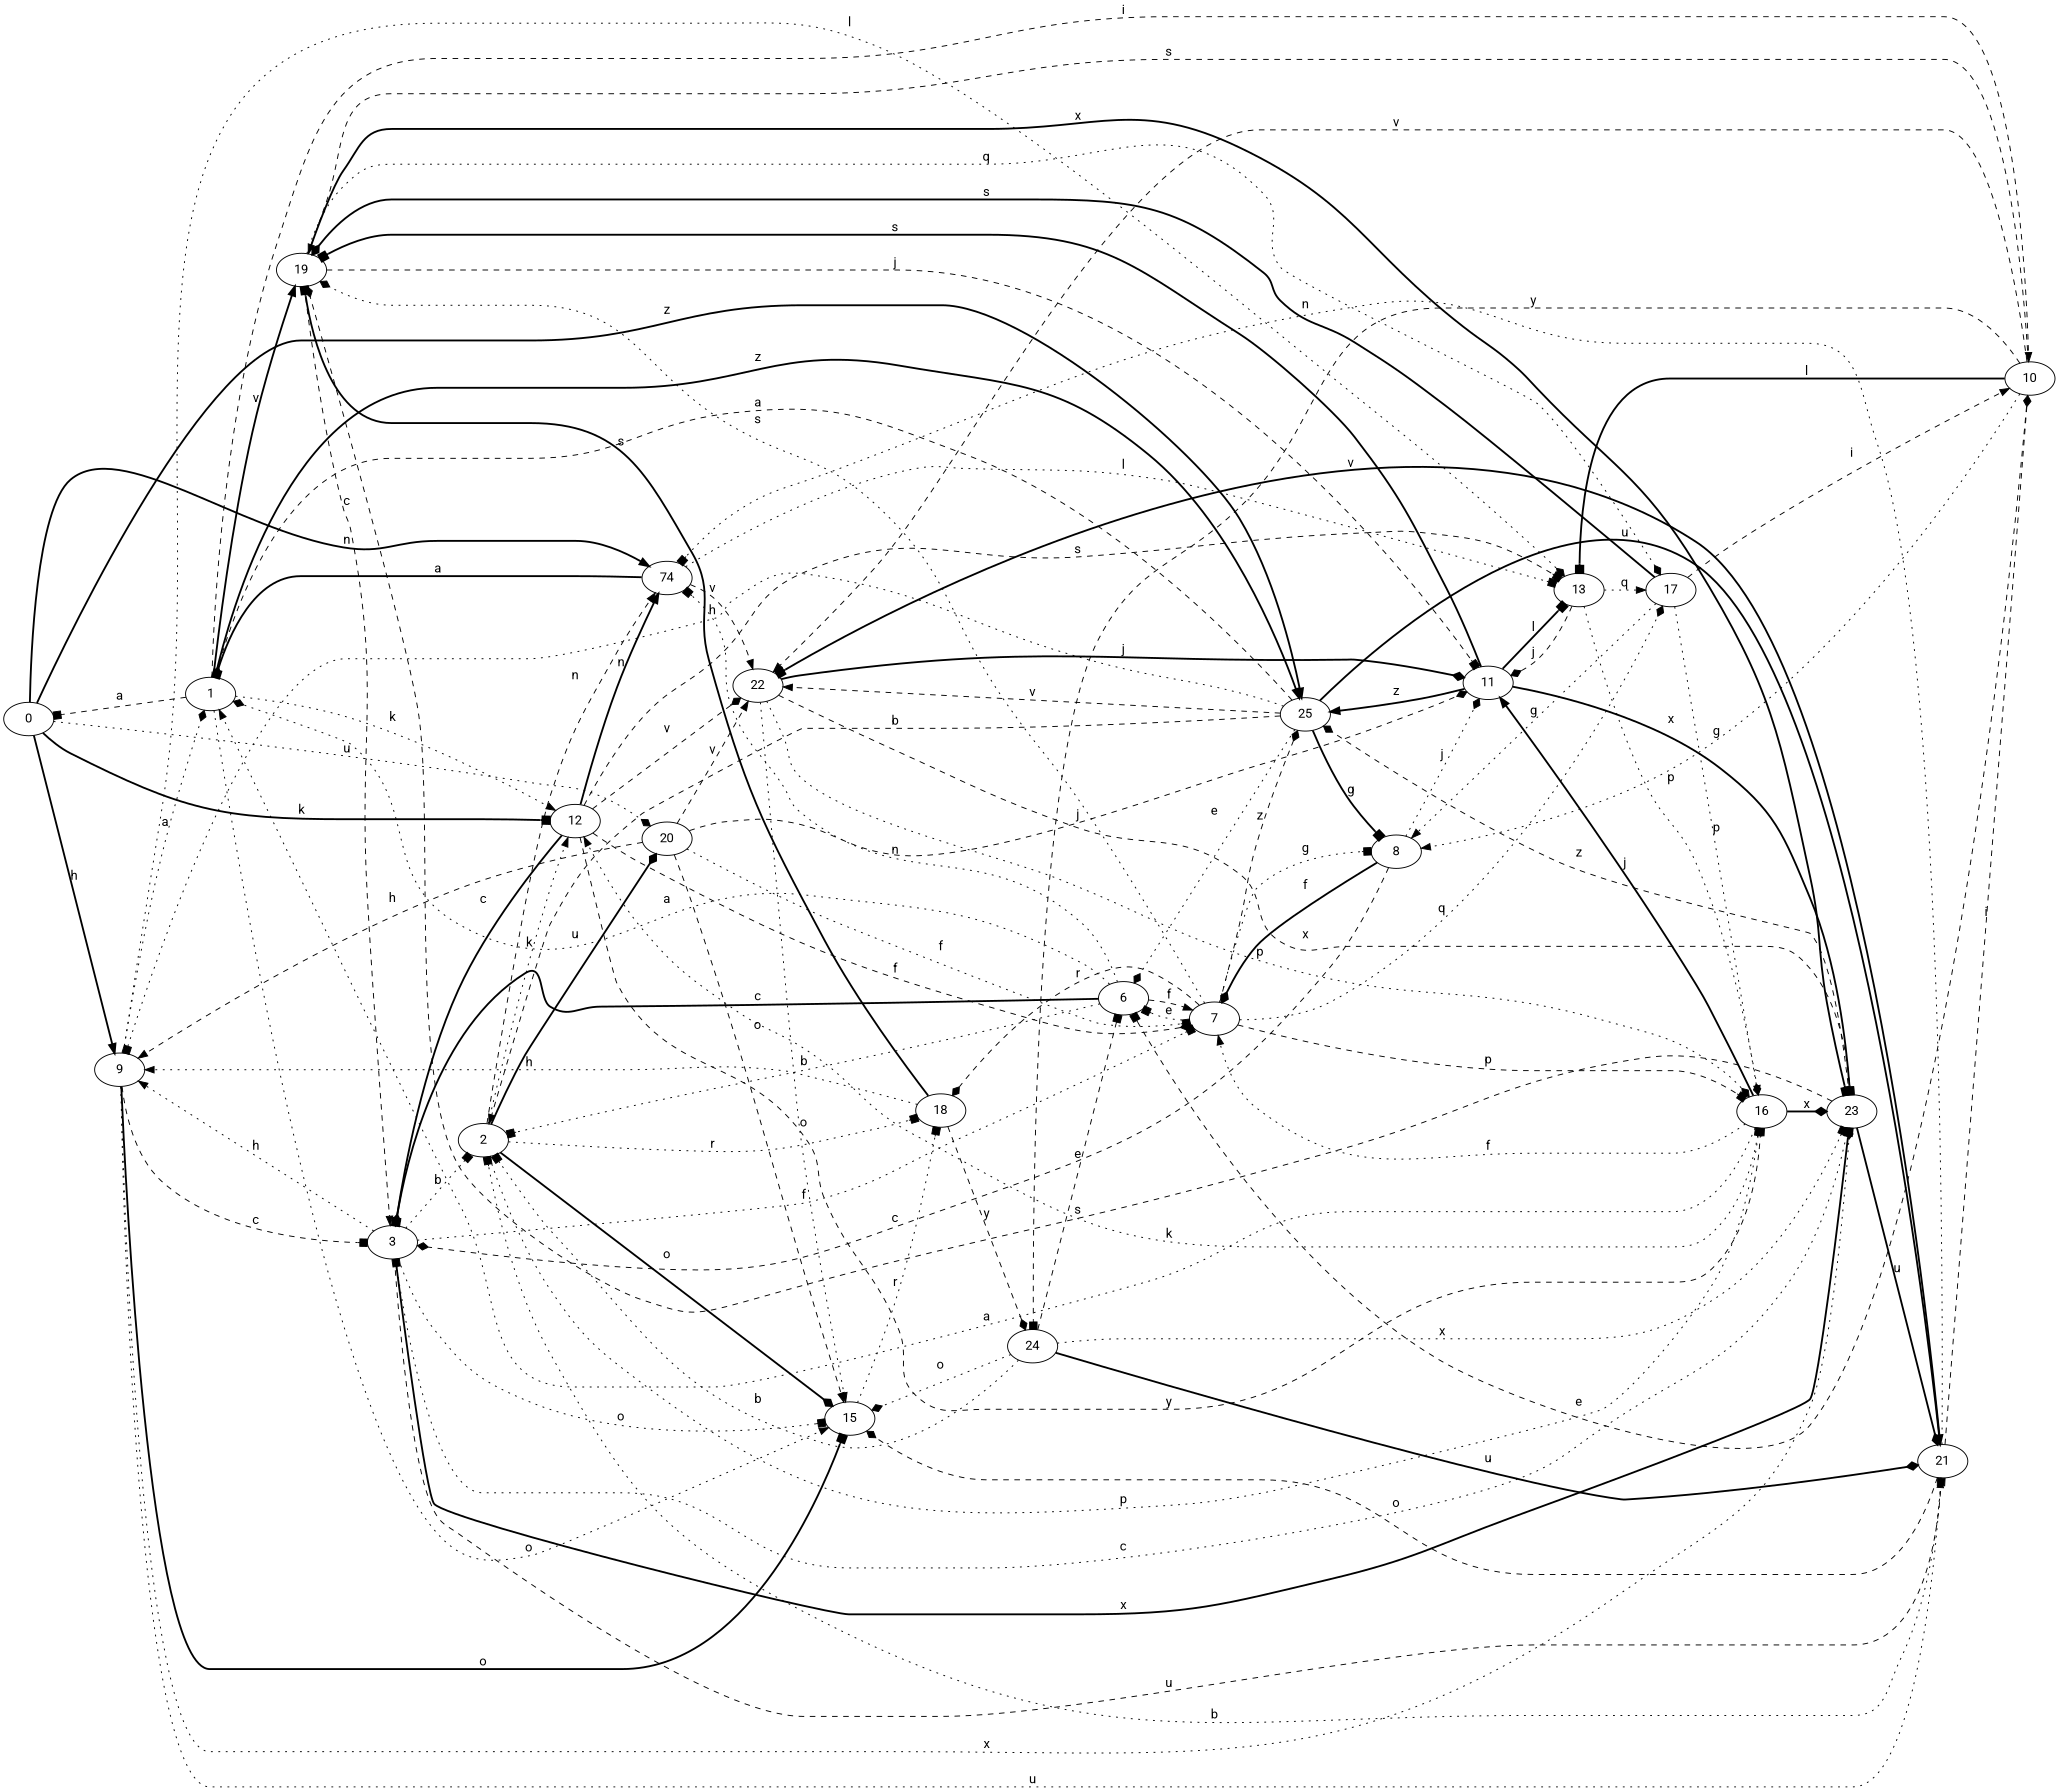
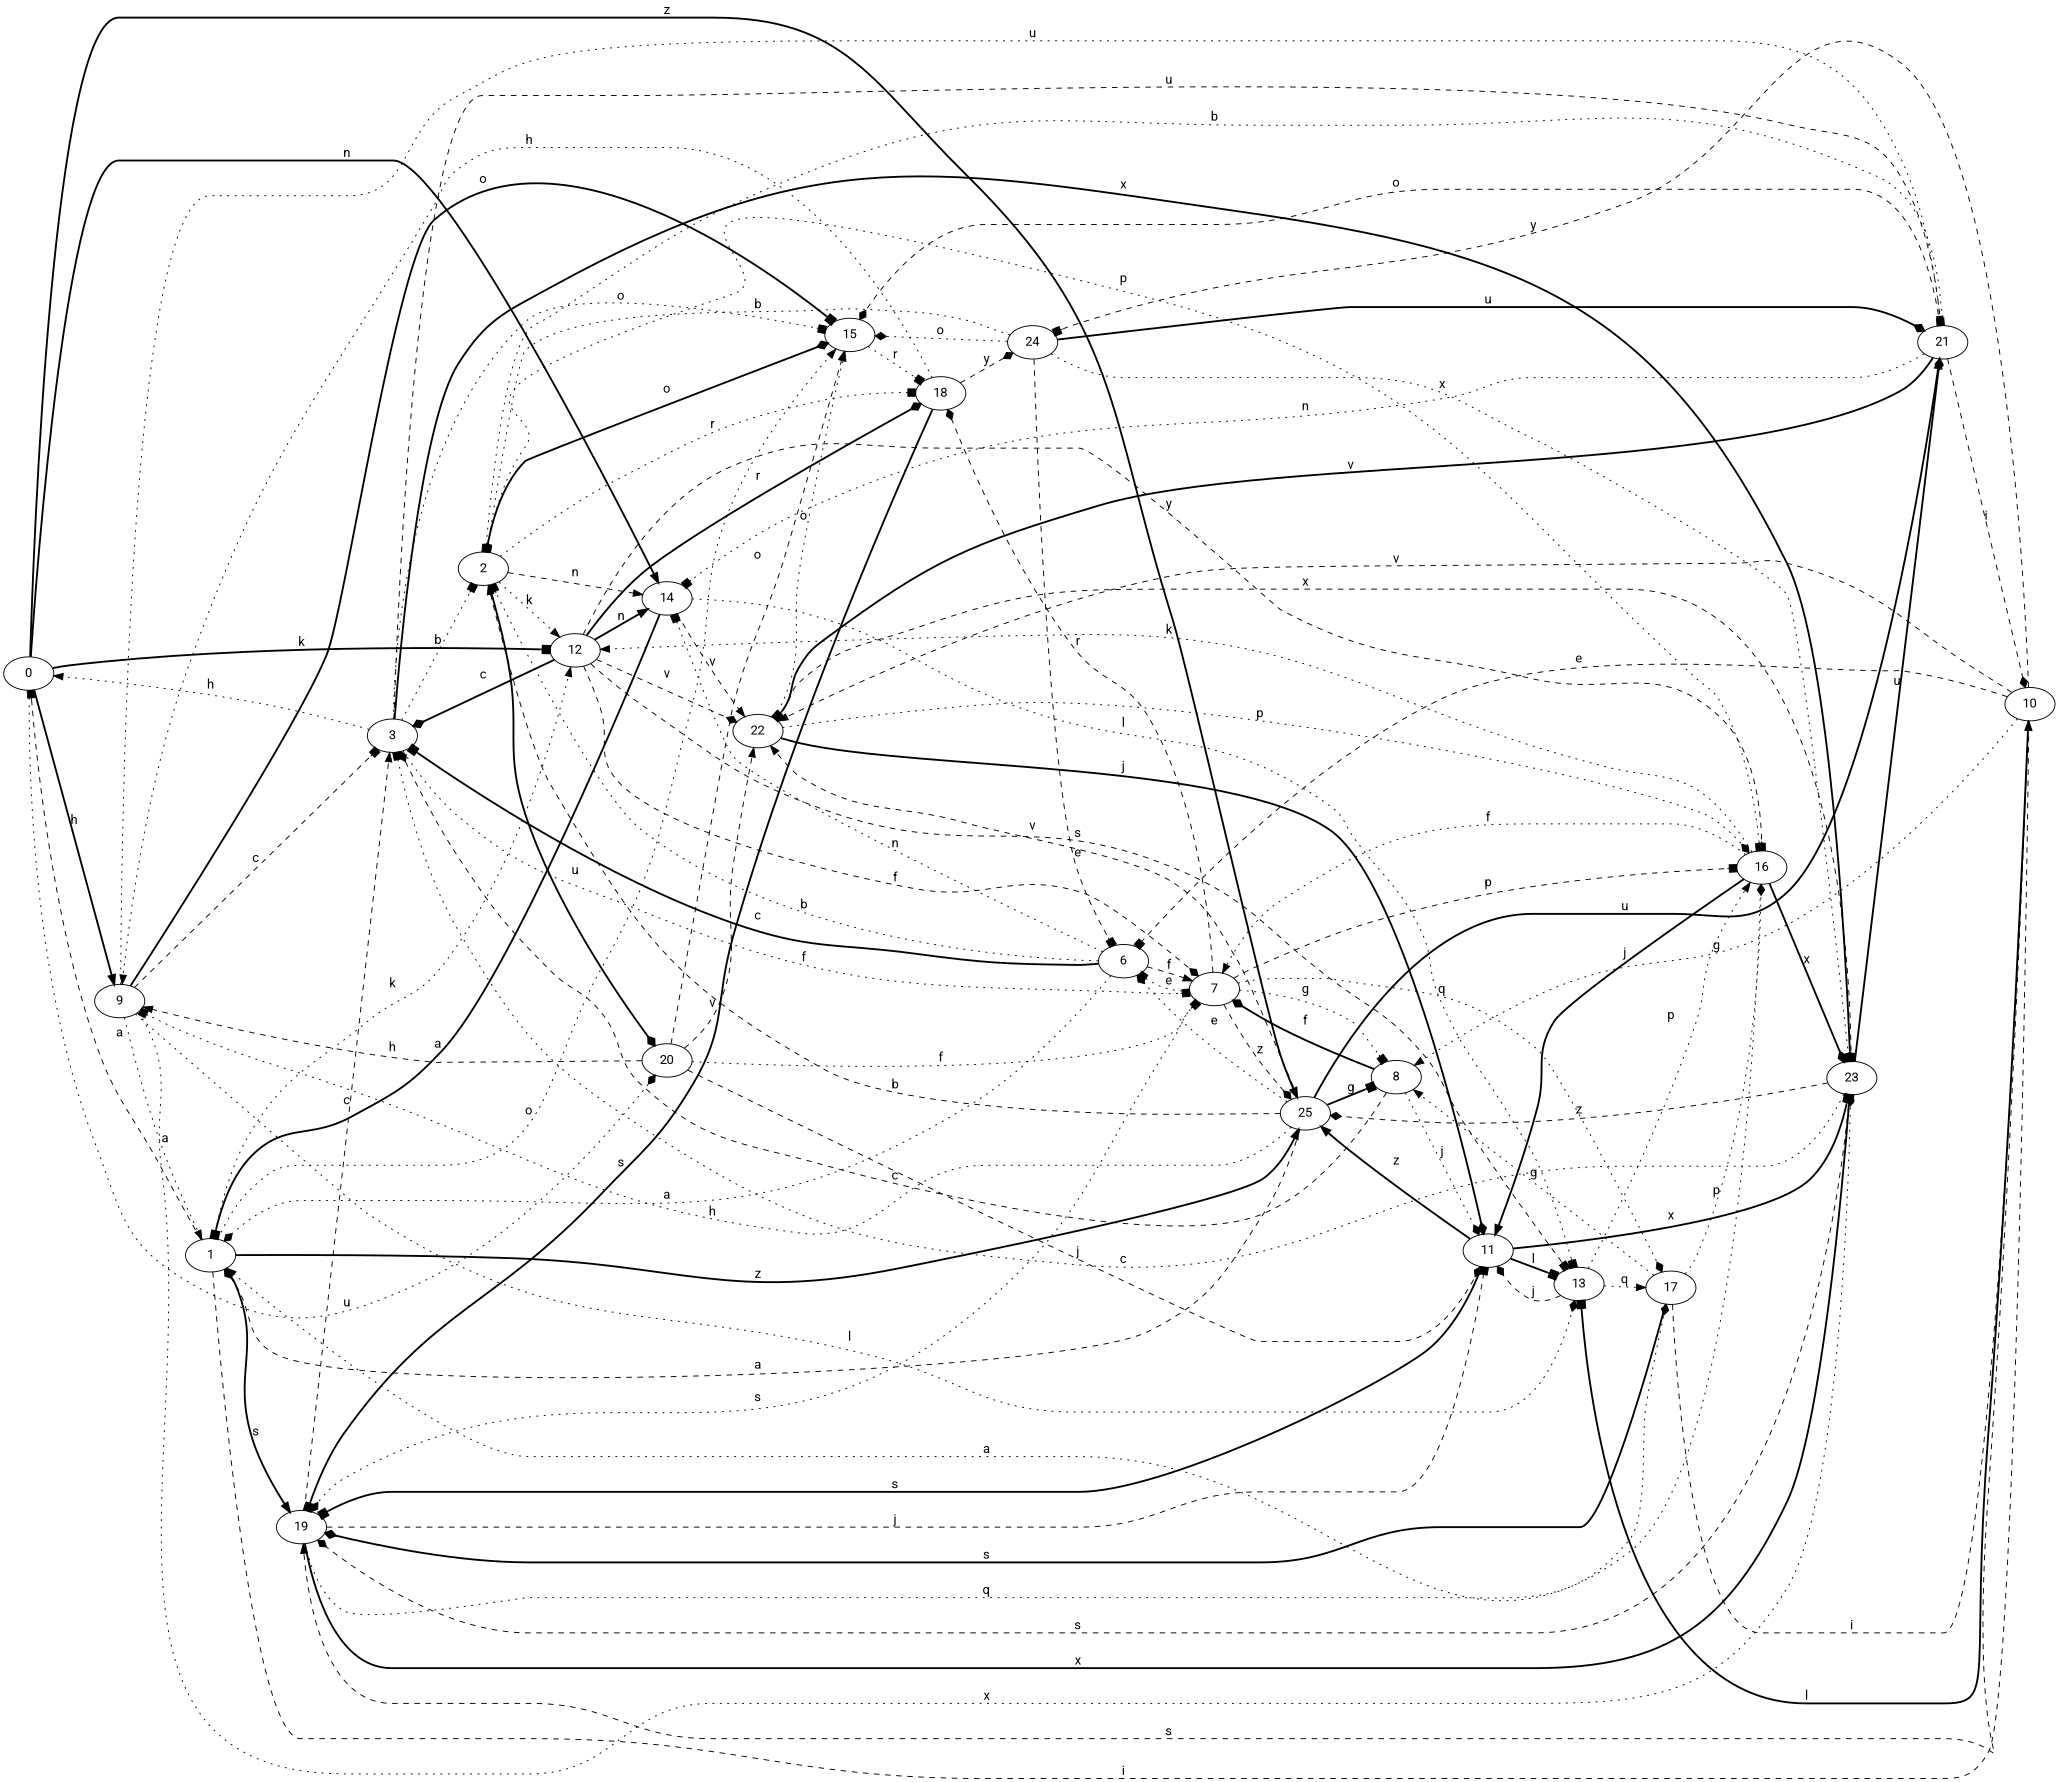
edge "1" -> "19": label "v" -> "s"
edge "12" -> "18": added, label "r"
node "74": label "74" -> "14"
edge "9" -> "1": arrowhead diamond -> normal
edge "3" -> "9": now "3" -> "0"
